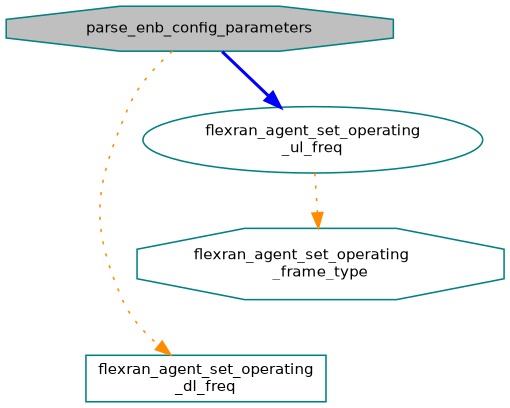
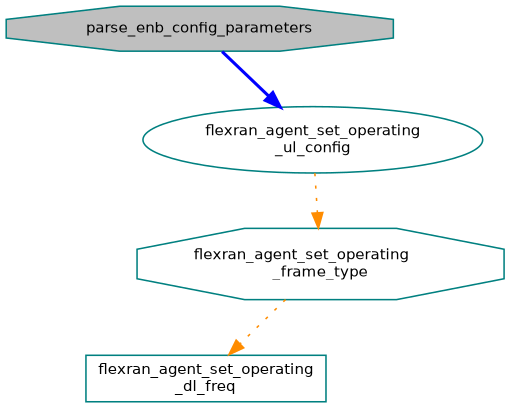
node "flexran_agent_set_operating _ul_freq": label "flexran_agent_set_operating _ul_freq" -> "flexran_agent_set_operating _ul_config"
edge "parse_enb_config_parameters" -> "flexran_agent_set_operating _dl_freq": now "flexran_agent_set_operating _frame_type" -> "flexran_agent_set_operating _dl_freq"
